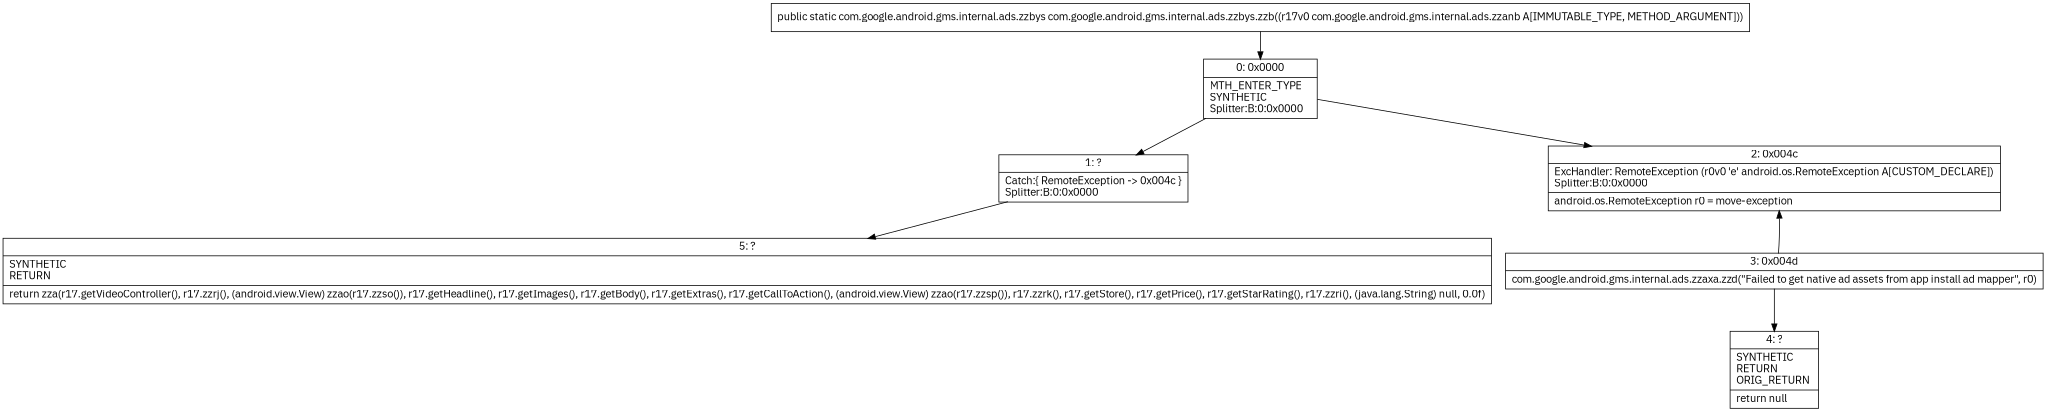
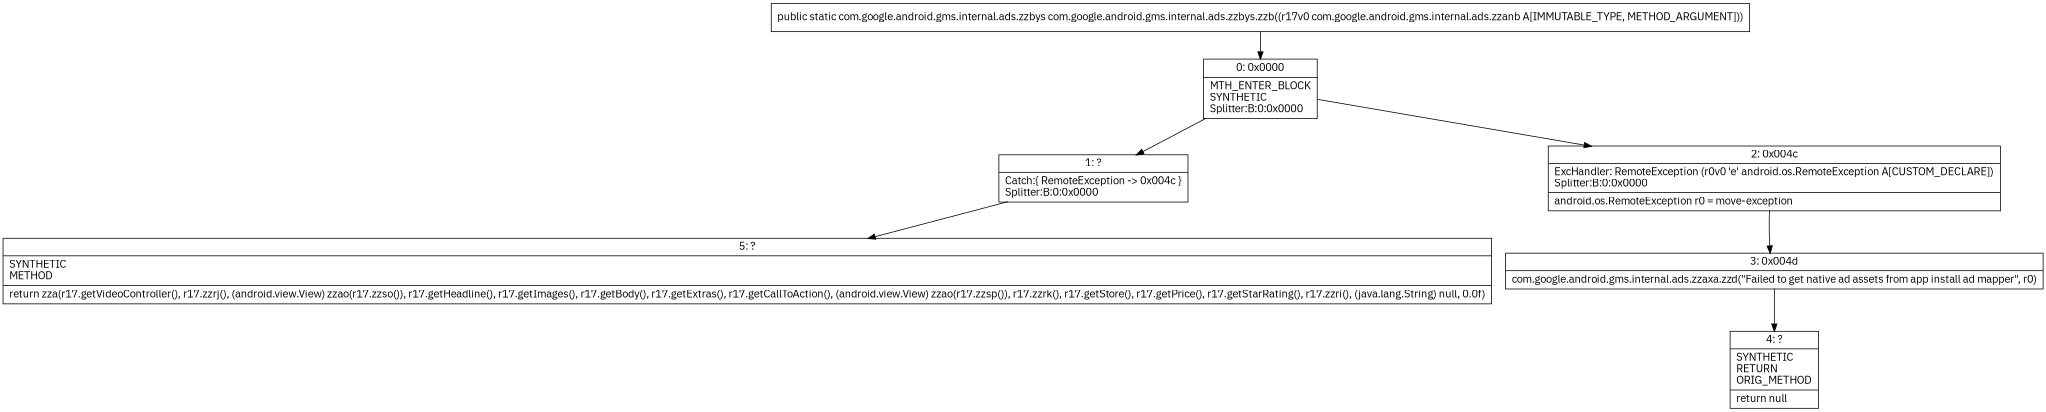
node "0: 0x0000": text "MTH_ENTER_TYPE" -> "MTH_ENTER_BLOCK"
edge "3: 0x004d" -> "2: 0x004c": reversed
node "5: ?": text "RETURN" -> "METHOD"
node "4: ?": text "ORIG_RETURN" -> "ORIG_METHOD"
